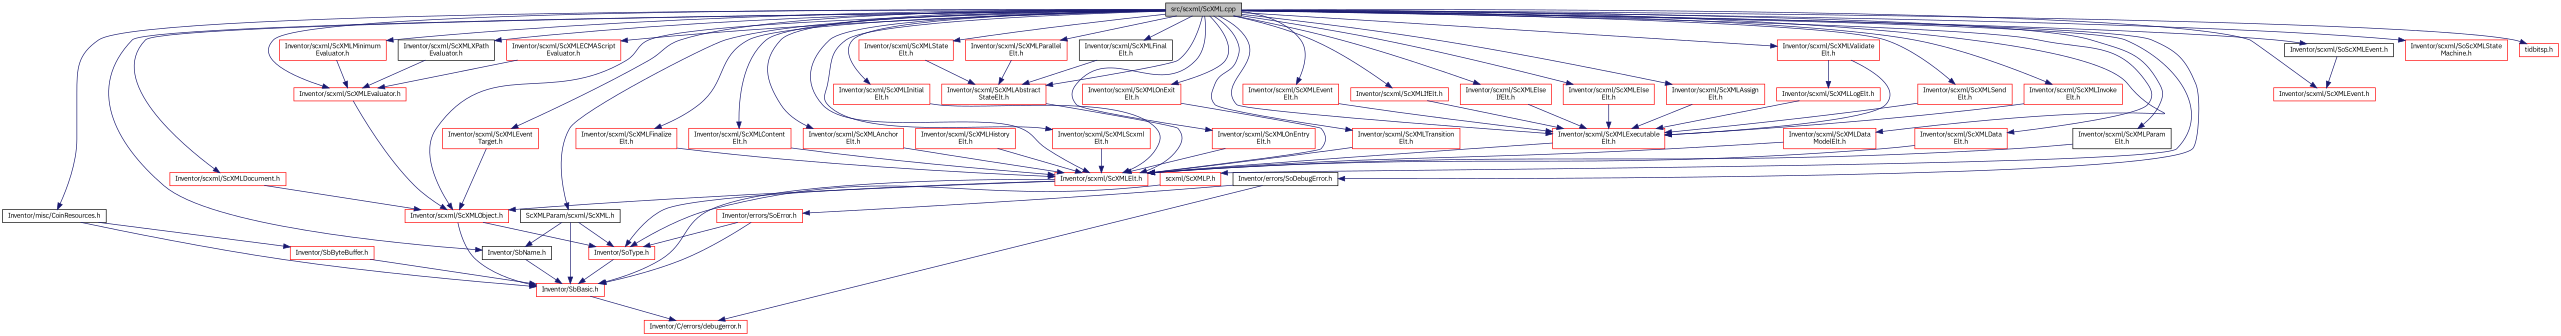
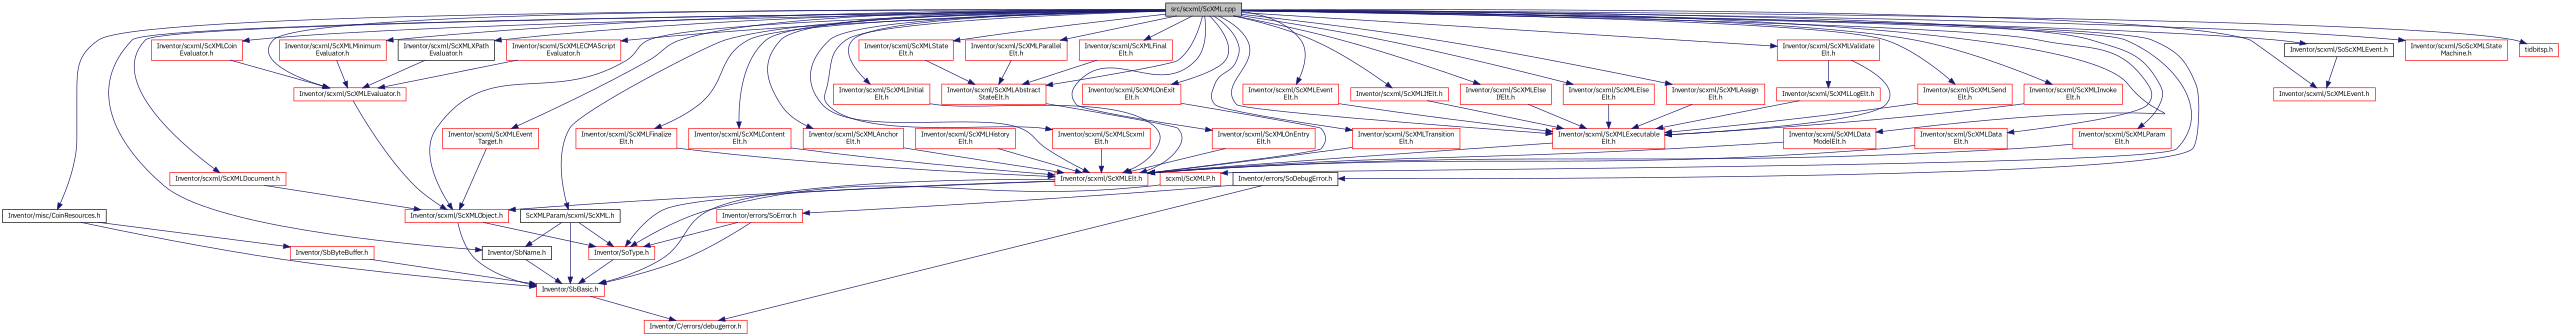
node "Inventor/scxml/ScXMLCoin Evaluator.h": added
node "Inventor/scxml/ScXMLFinal Elt.h": color black -> red
node "Inventor/scxml/ScXMLParam Elt.h": color black -> red
